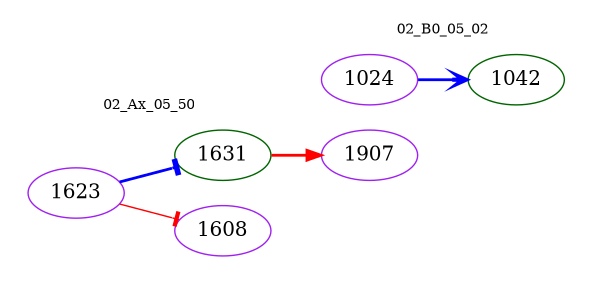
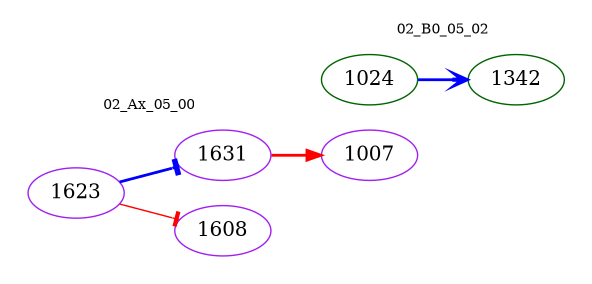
node "1024": color purple -> darkgreen
node "1042": label "1042" -> "1342"
cluster "02_Ax_05_50": label "02_Ax_05_50" -> "02_Ax_05_00"
node "1631": color darkgreen -> purple
node "1907": label "1907" -> "1007"
